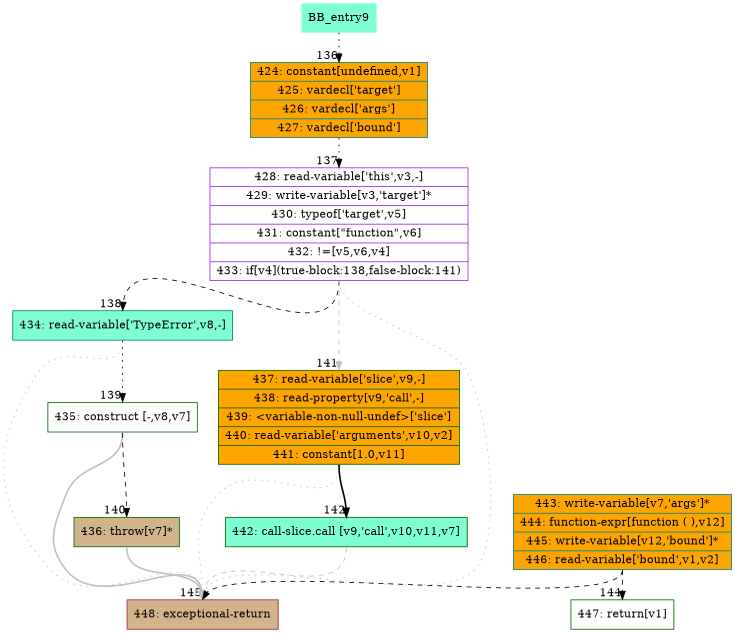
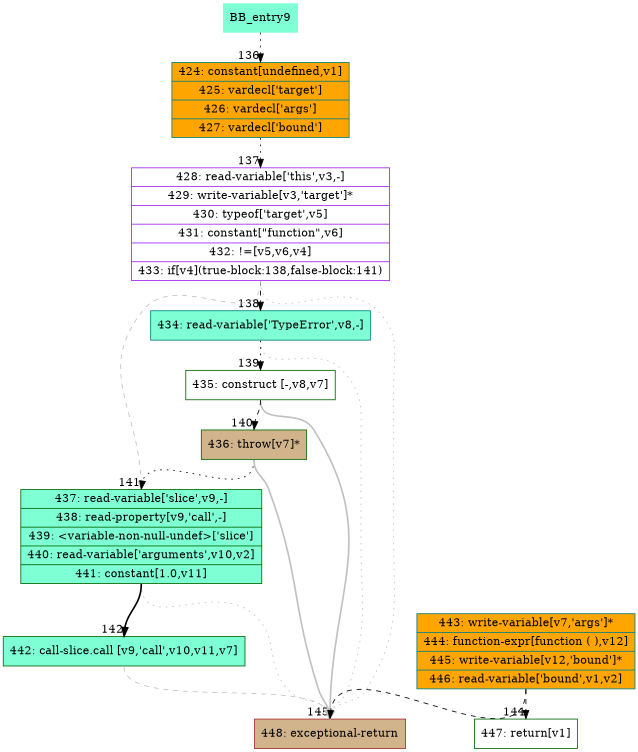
node "437: read-variable['slice',v9,-]": fillcolor orange -> aquamarine
edge "436: throw[v7]*" -> "437: read-variable['slice',v9,-]": added
